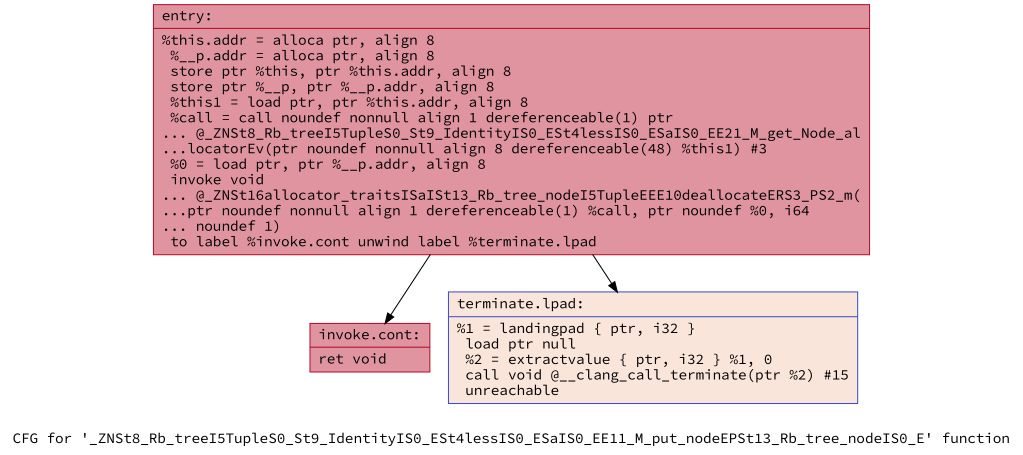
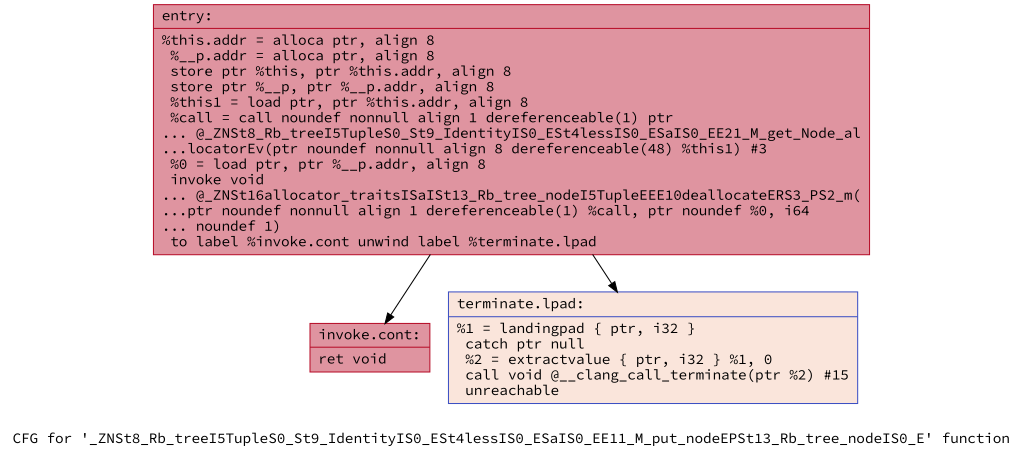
node "terminate.lpad:": text "load ptr null" -> "catch ptr null"
